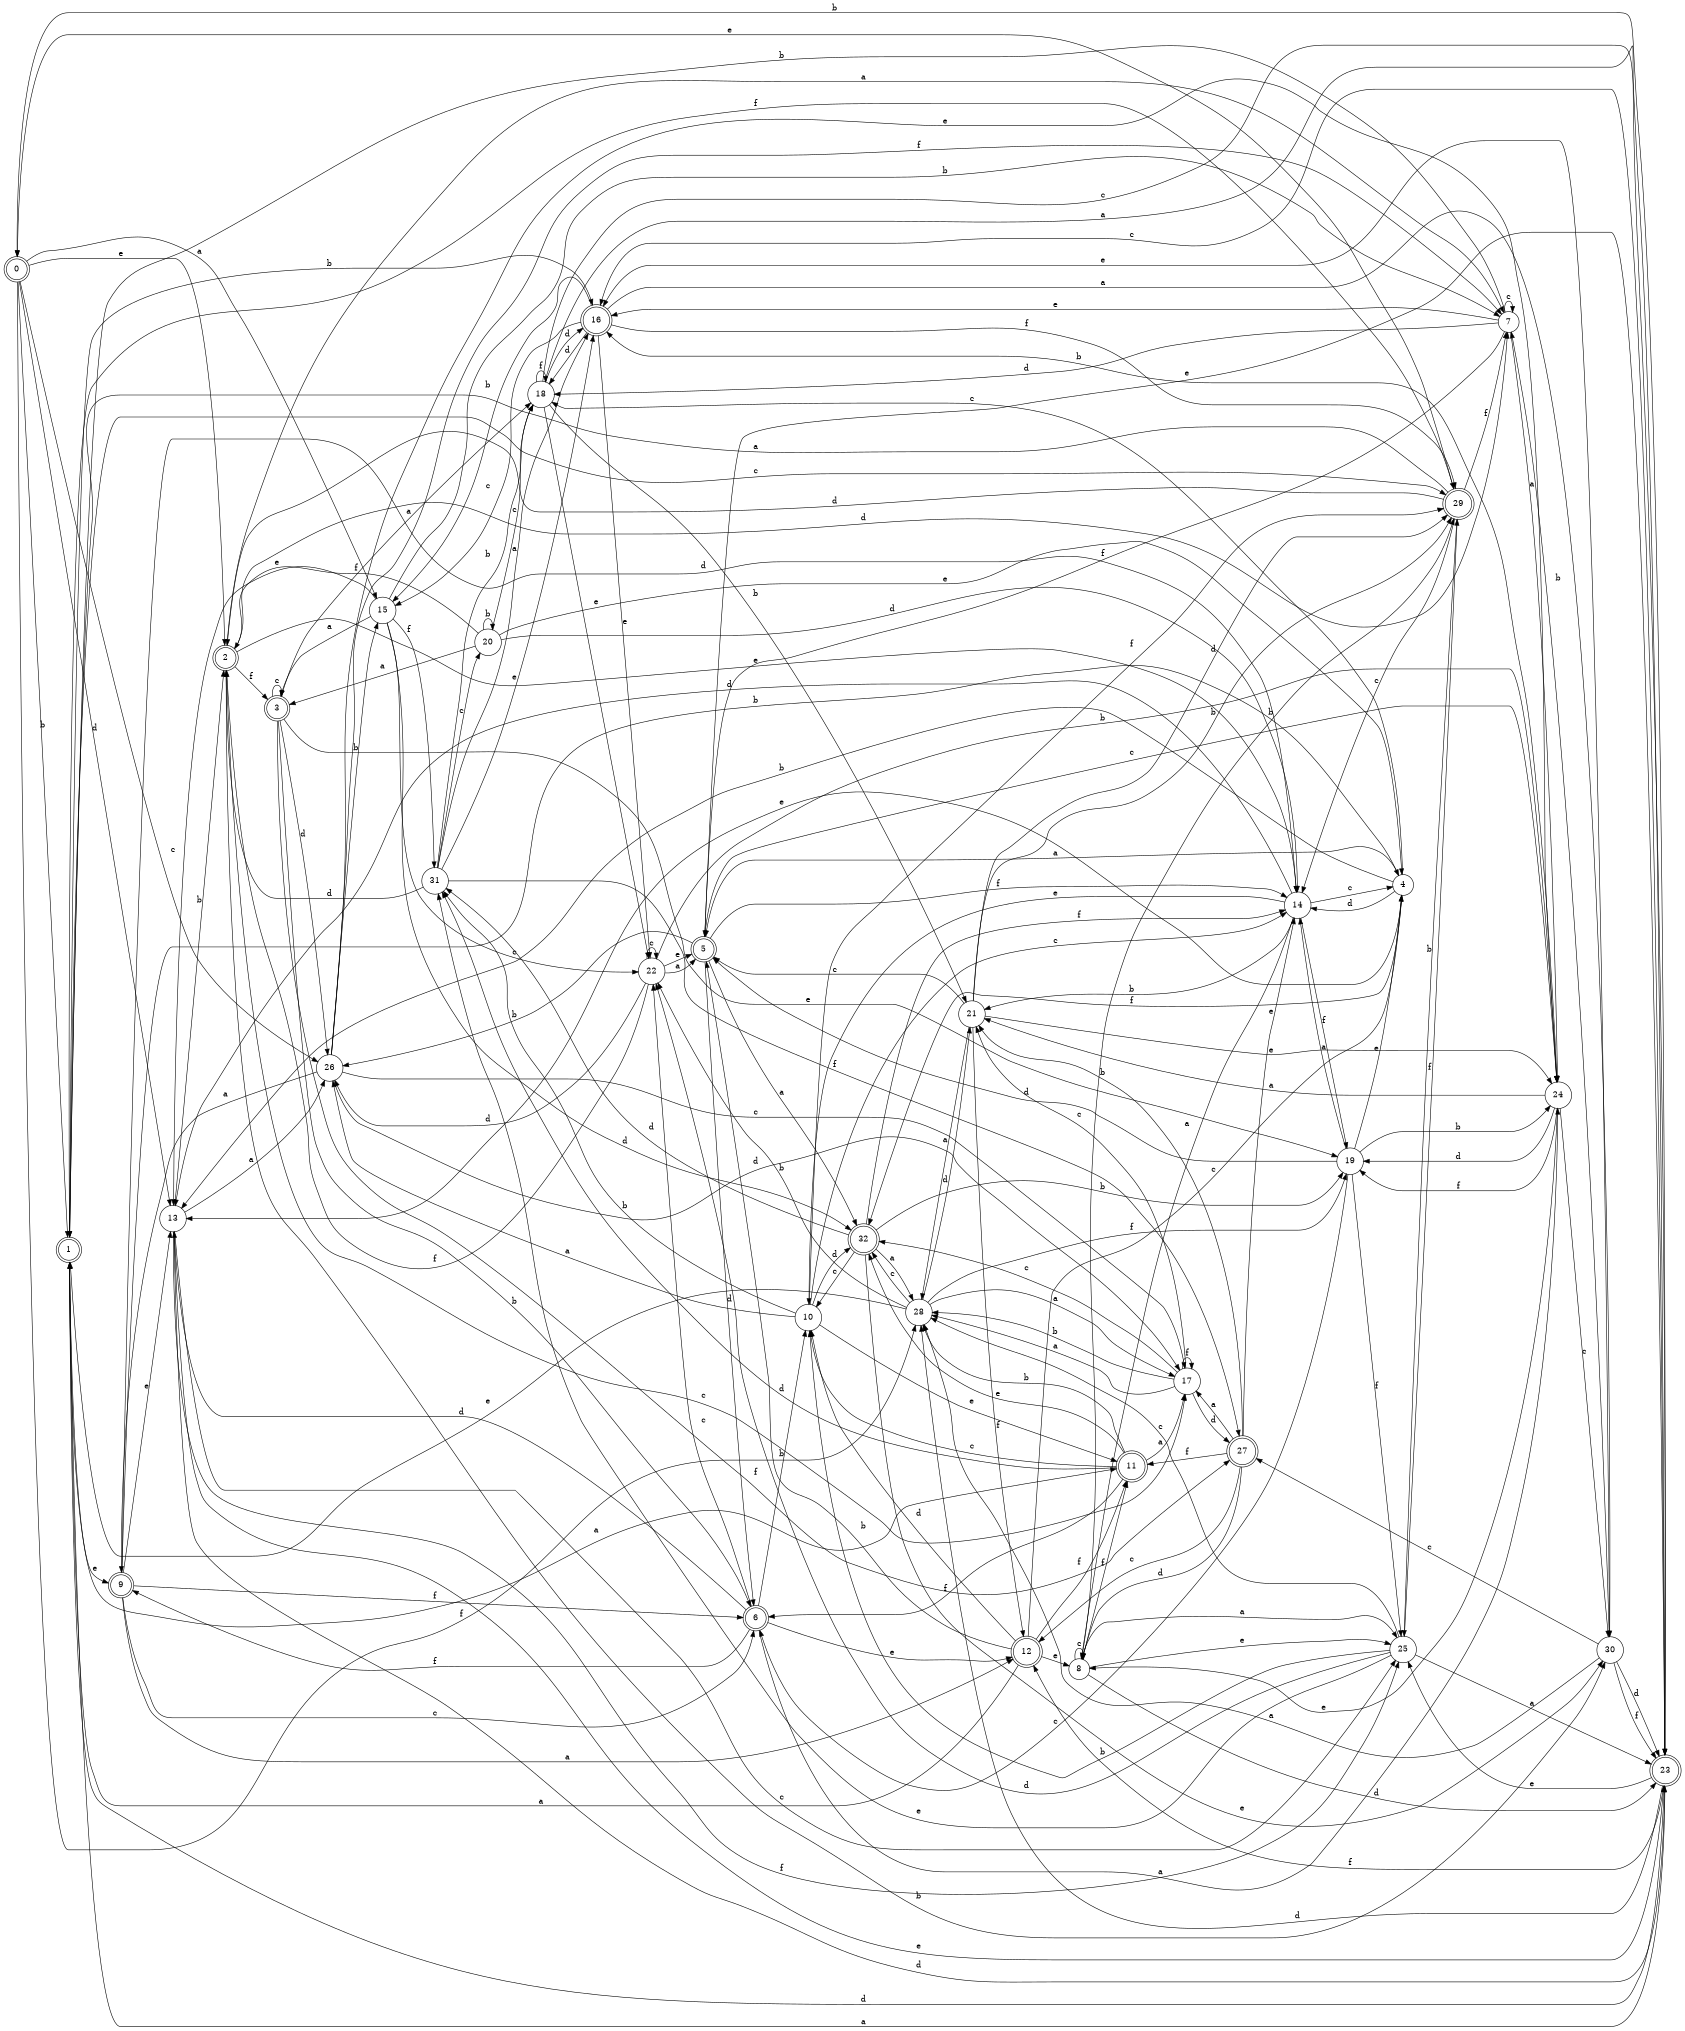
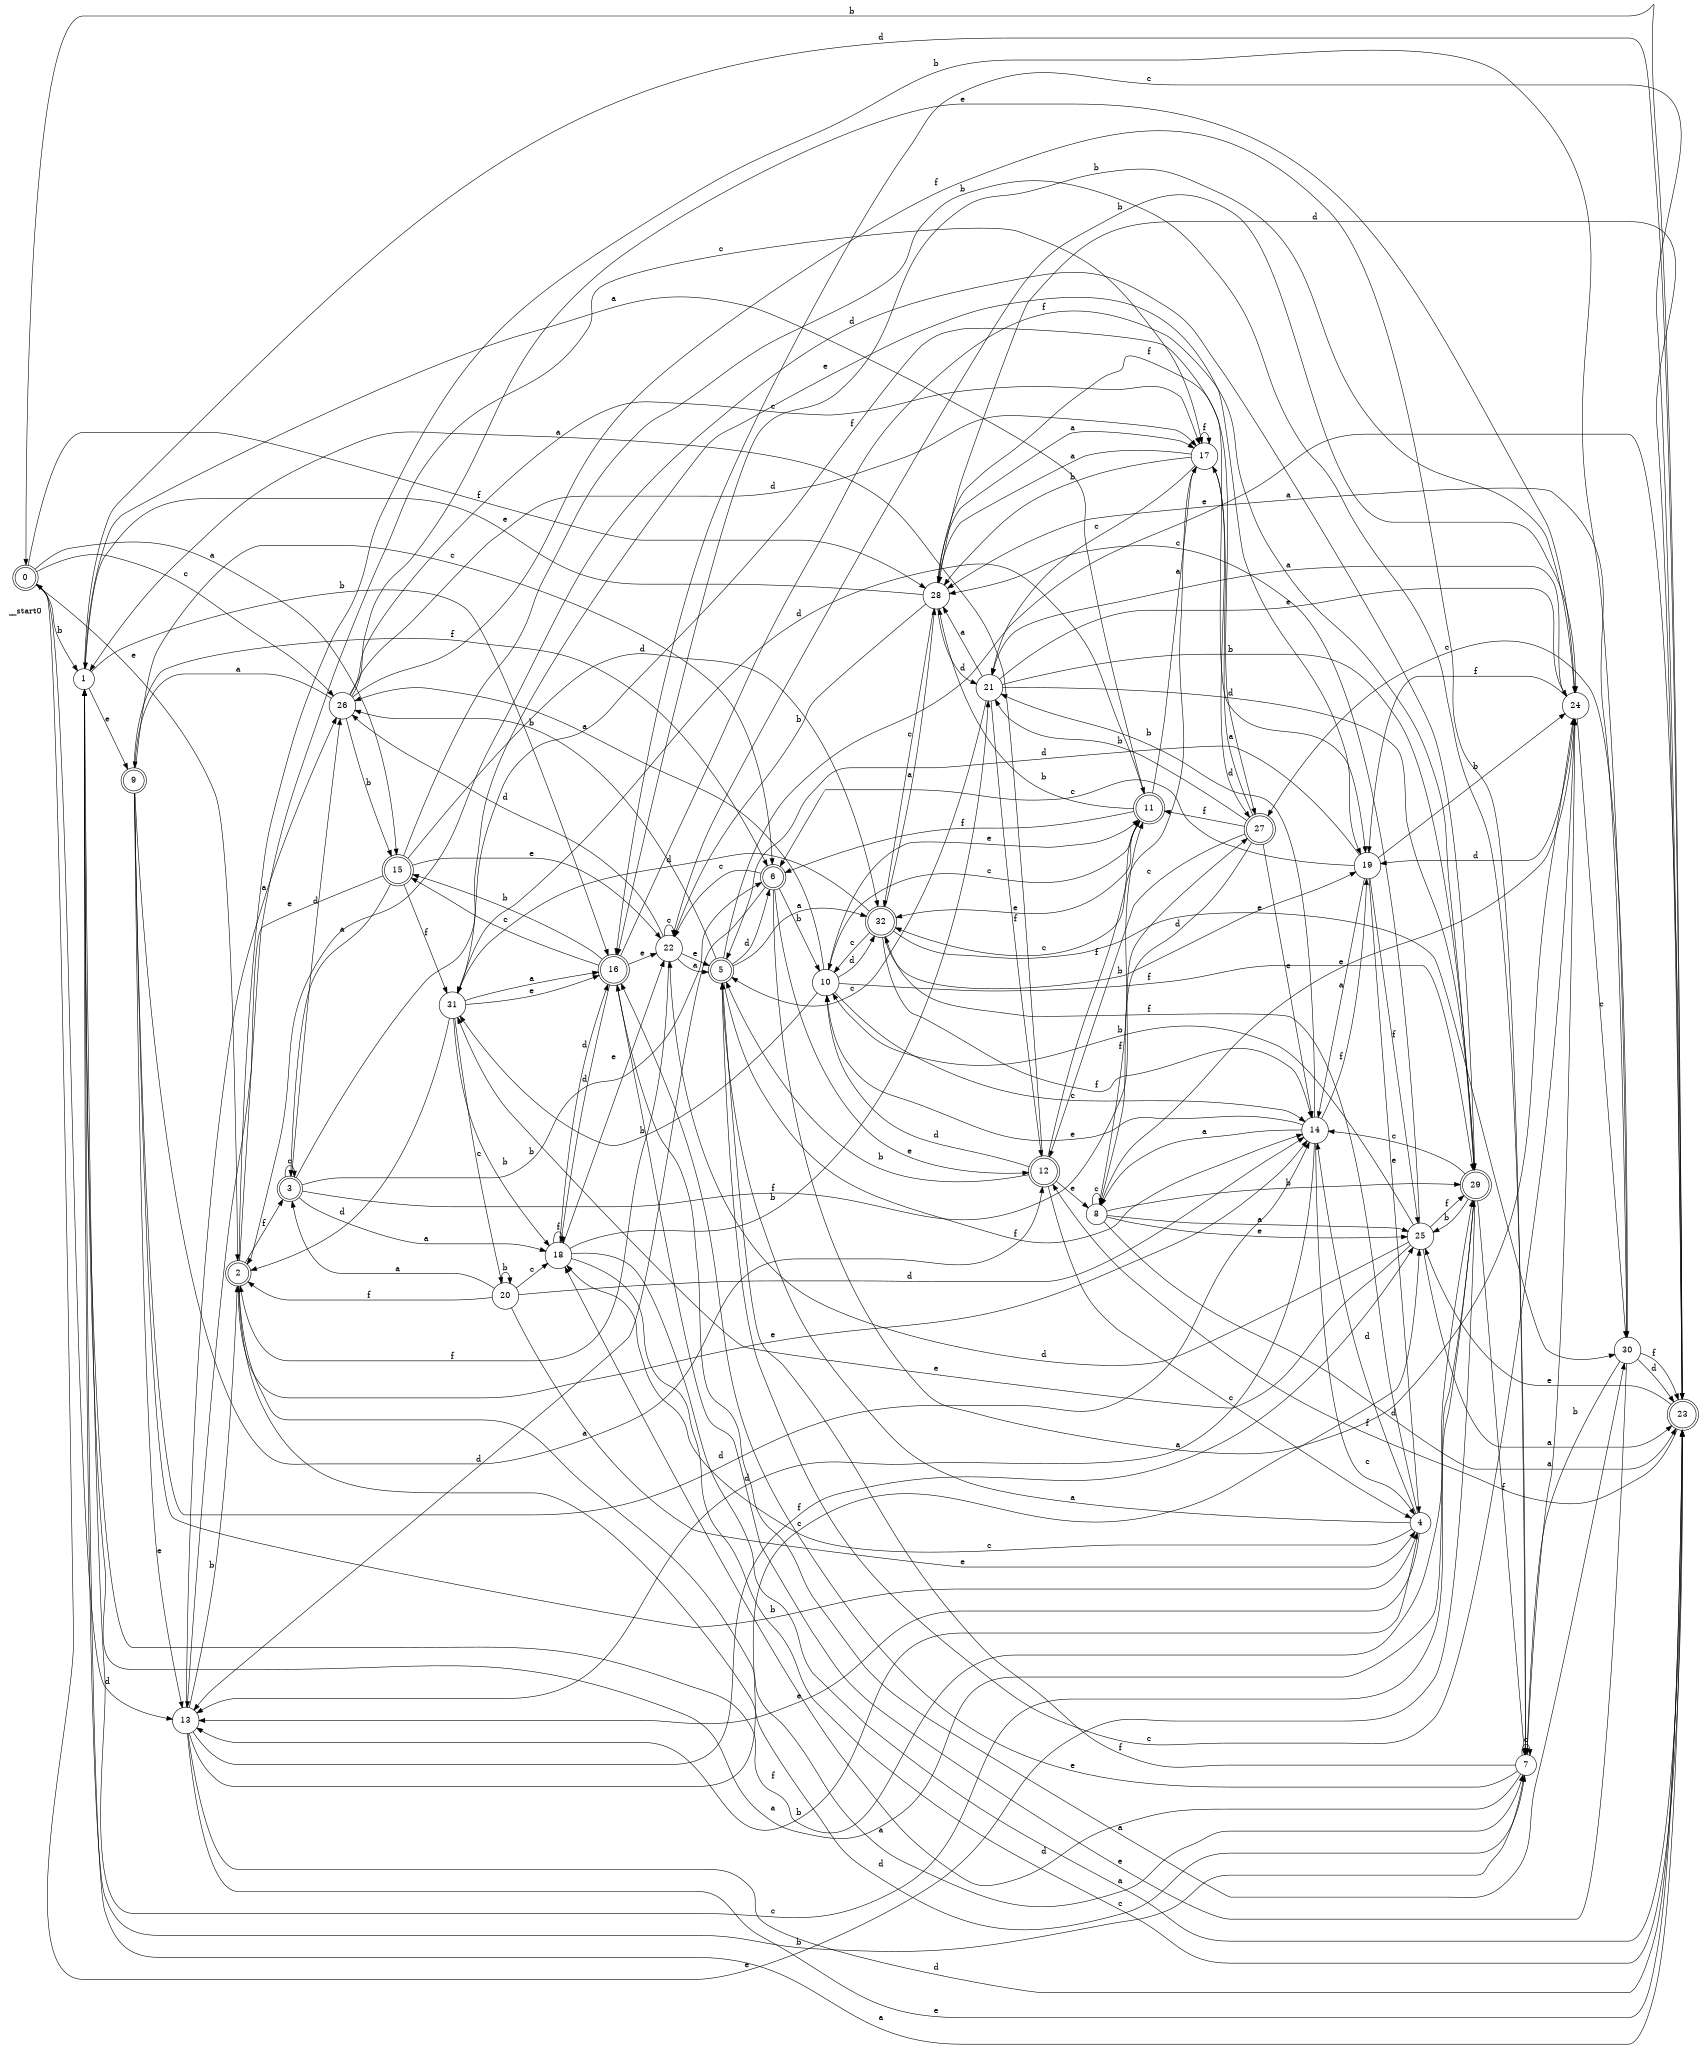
node "15": shape circle -> doublecircle
node "__start0": added
edge "15" -> "22": label "c" -> "e"
node "1": shape doublecircle -> circle
edge "6" -> "9": removed, label "f"
